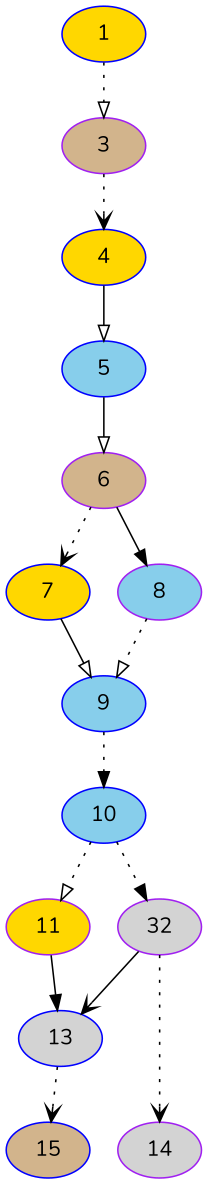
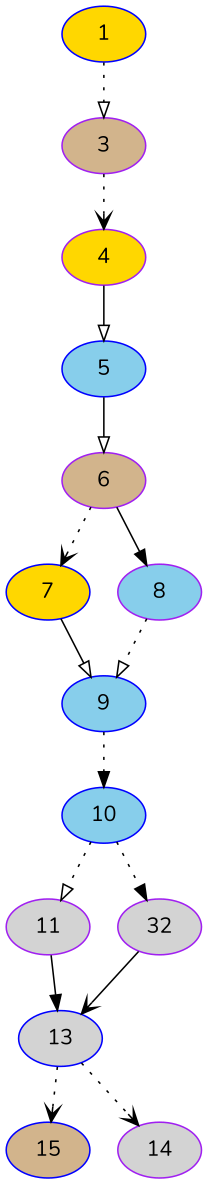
node "4": color blue -> purple
node "11": fillcolor gold -> lightgrey
edge "32" -> "14": now "13" -> "14"
